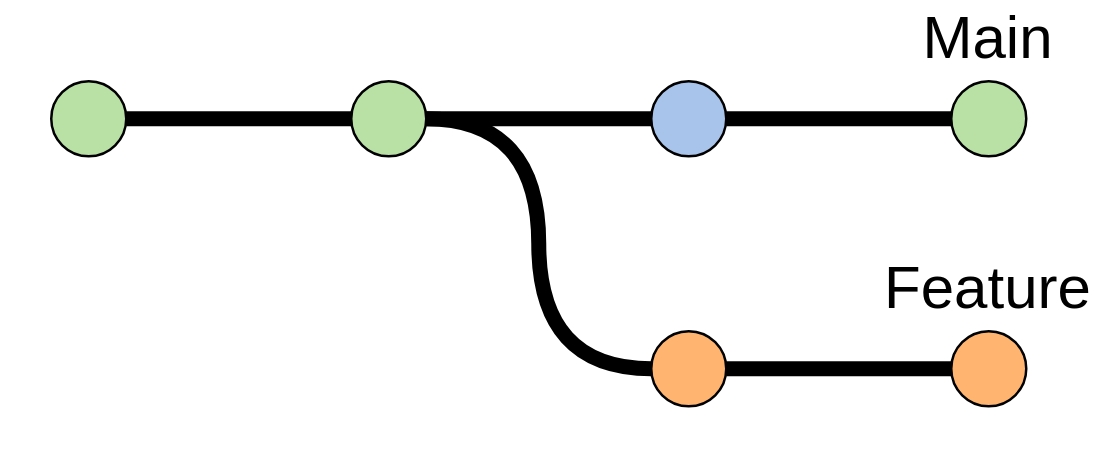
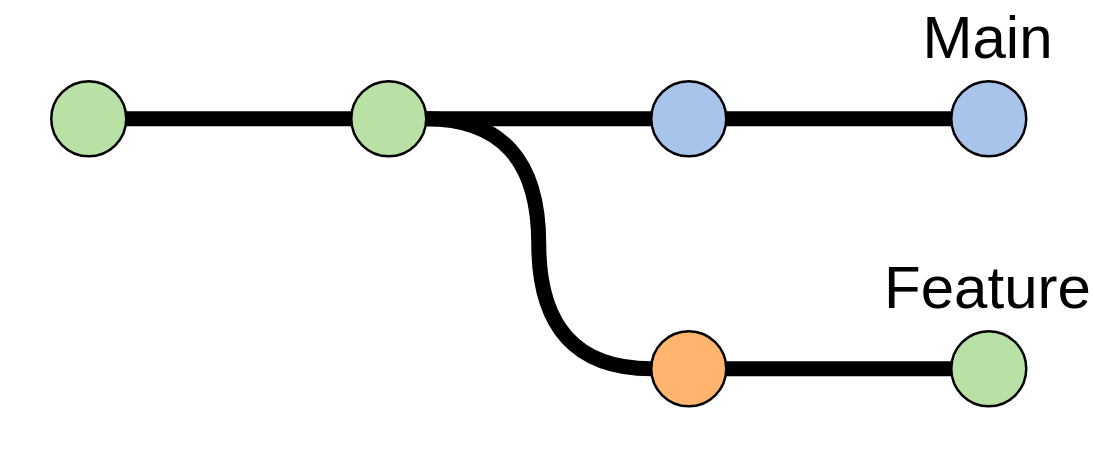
node "Main": fillcolor #b9e0a5 -> #a9c4eb
node "Feature": fillcolor #ffb570 -> #b9e0a5
